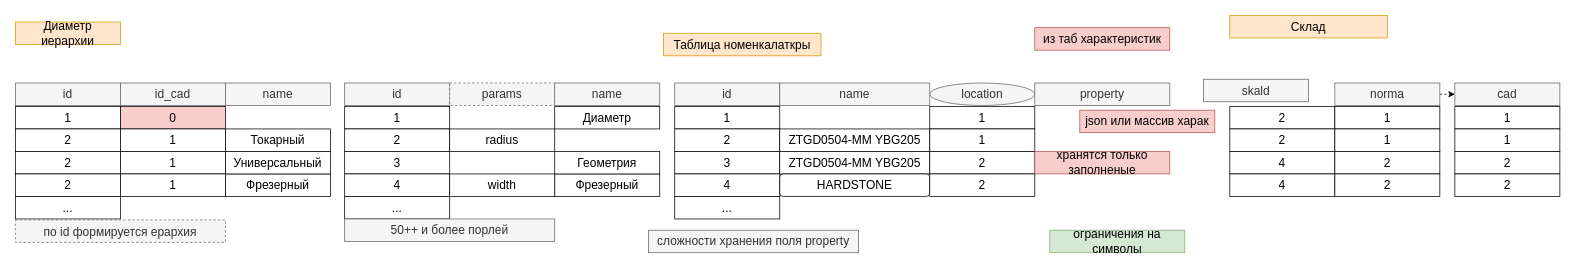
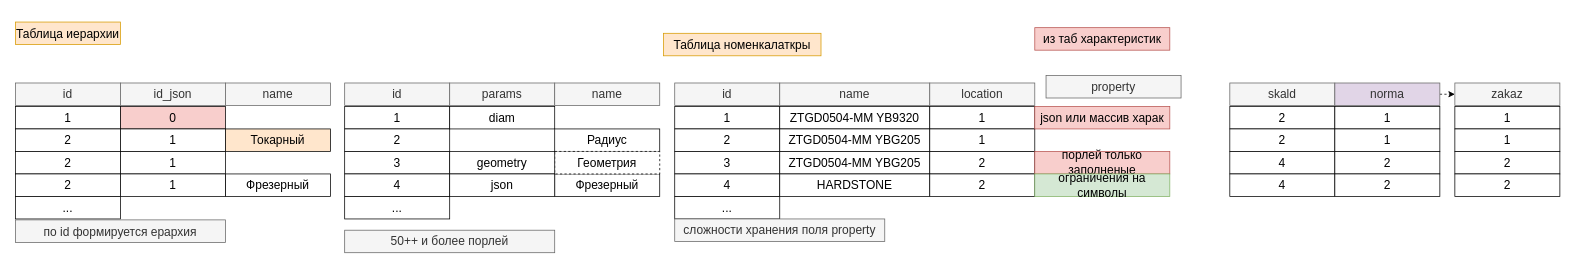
node "Cклад": removed
node "Диаметр иерархии": label "Диаметр иерархии" -> "Таблица иерархии"
node "skald": moved (1256, 90) -> (1282, 94)
node "id_cad": label "id_cad" -> "id_json"
node "params": style dashed -> solid
node "location": shape ellipse -> rectangle
node "property": moved (1102, 94) -> (1113, 87)
node "norma": fillcolor #f5f5f5 -> #e1d5e7
node "cad": label "cad" -> "zakaz"
node "diam": added
node "Диаметр": removed
node "ZTGD0504-MM YB9320": added
node "json или массив харак": moved (1147, 121) -> (1102, 118)
node "Токарный": fillcolor #ffffff -> #ffe6cc
node "radius": removed
node "Радиус": added
node "хранятся только заполненые": label "хранятся только заполненые" -> "порлей только заполненые"
node "Универсальный": removed
node "geometry": added
node "Геометрия": style solid -> dashed
node "width": label "width" -> "json"
node "HARDSTONE": shape rounded rectangle -> rectangle
node "50++ и более порлей": moved (450, 230) -> (450, 241)
node "по id формируется ерархия": style dashed -> solid
node "сложности хранения поля property": moved (753, 241) -> (780, 230)
node "ограничения на символы": moved (1117, 241) -> (1102, 185)
